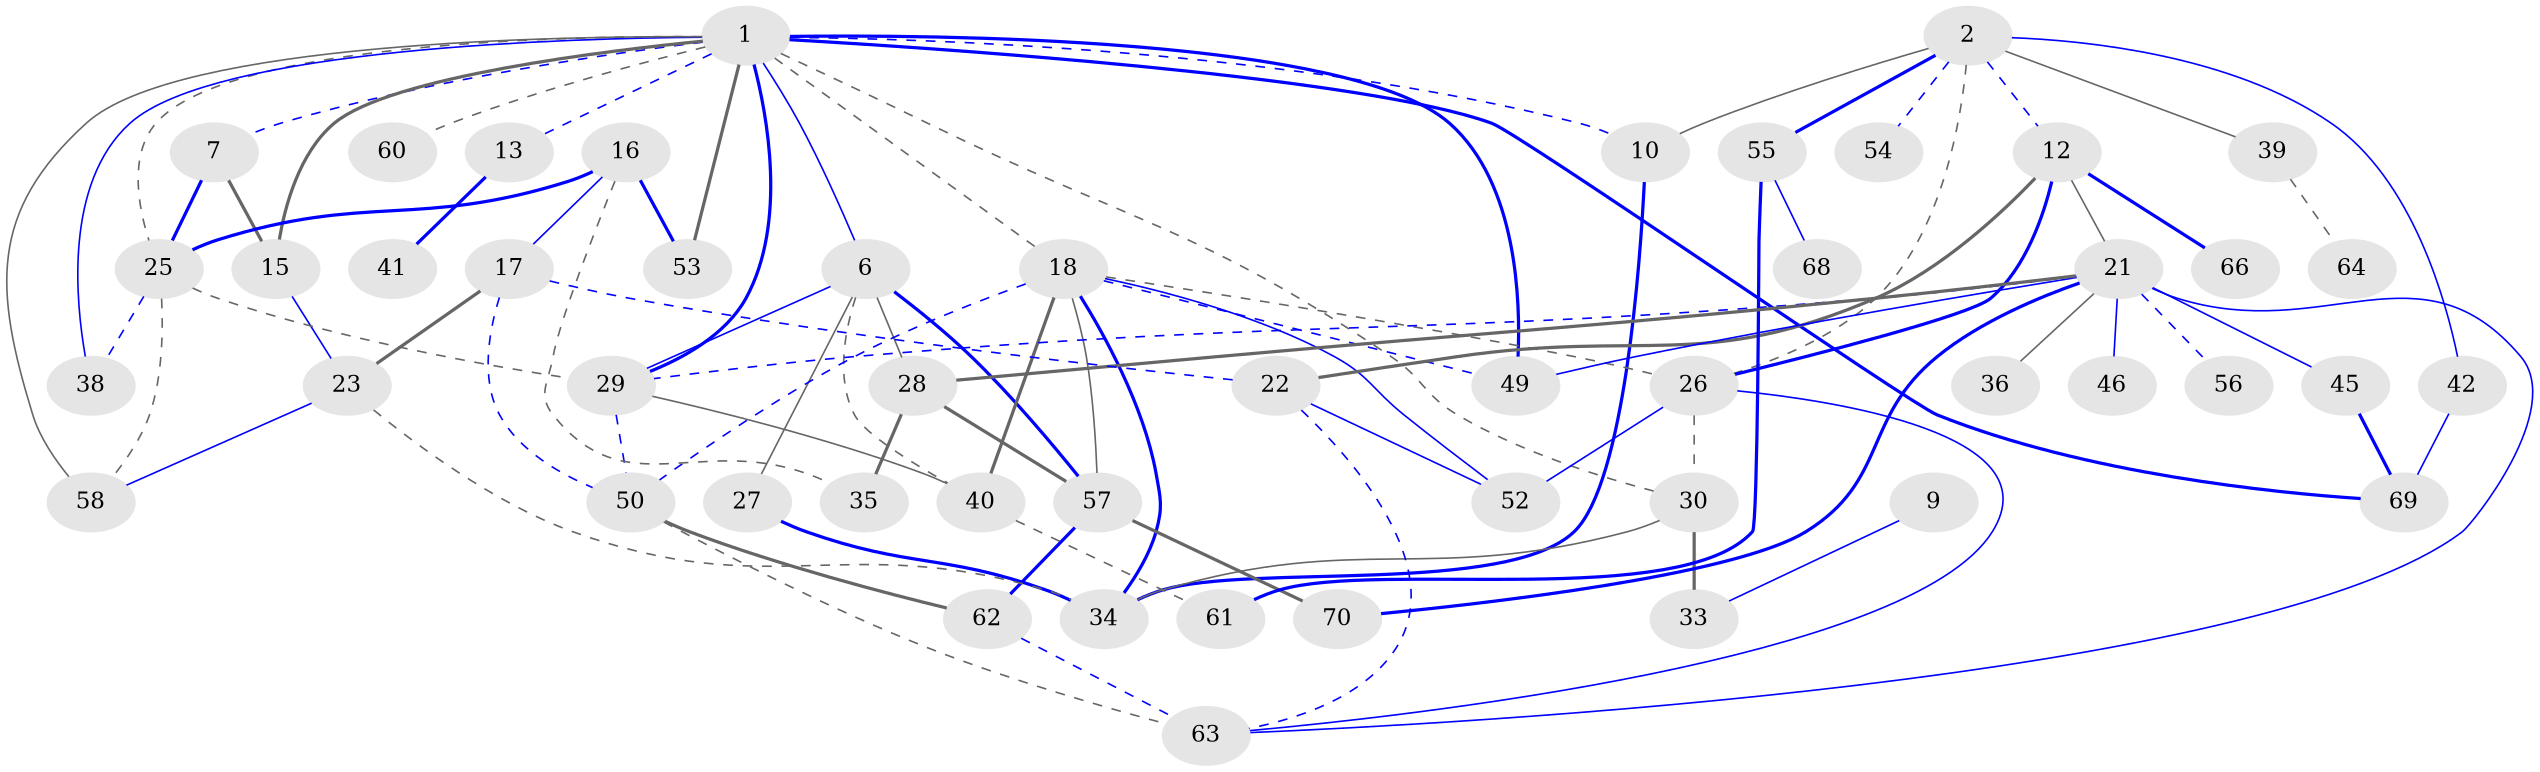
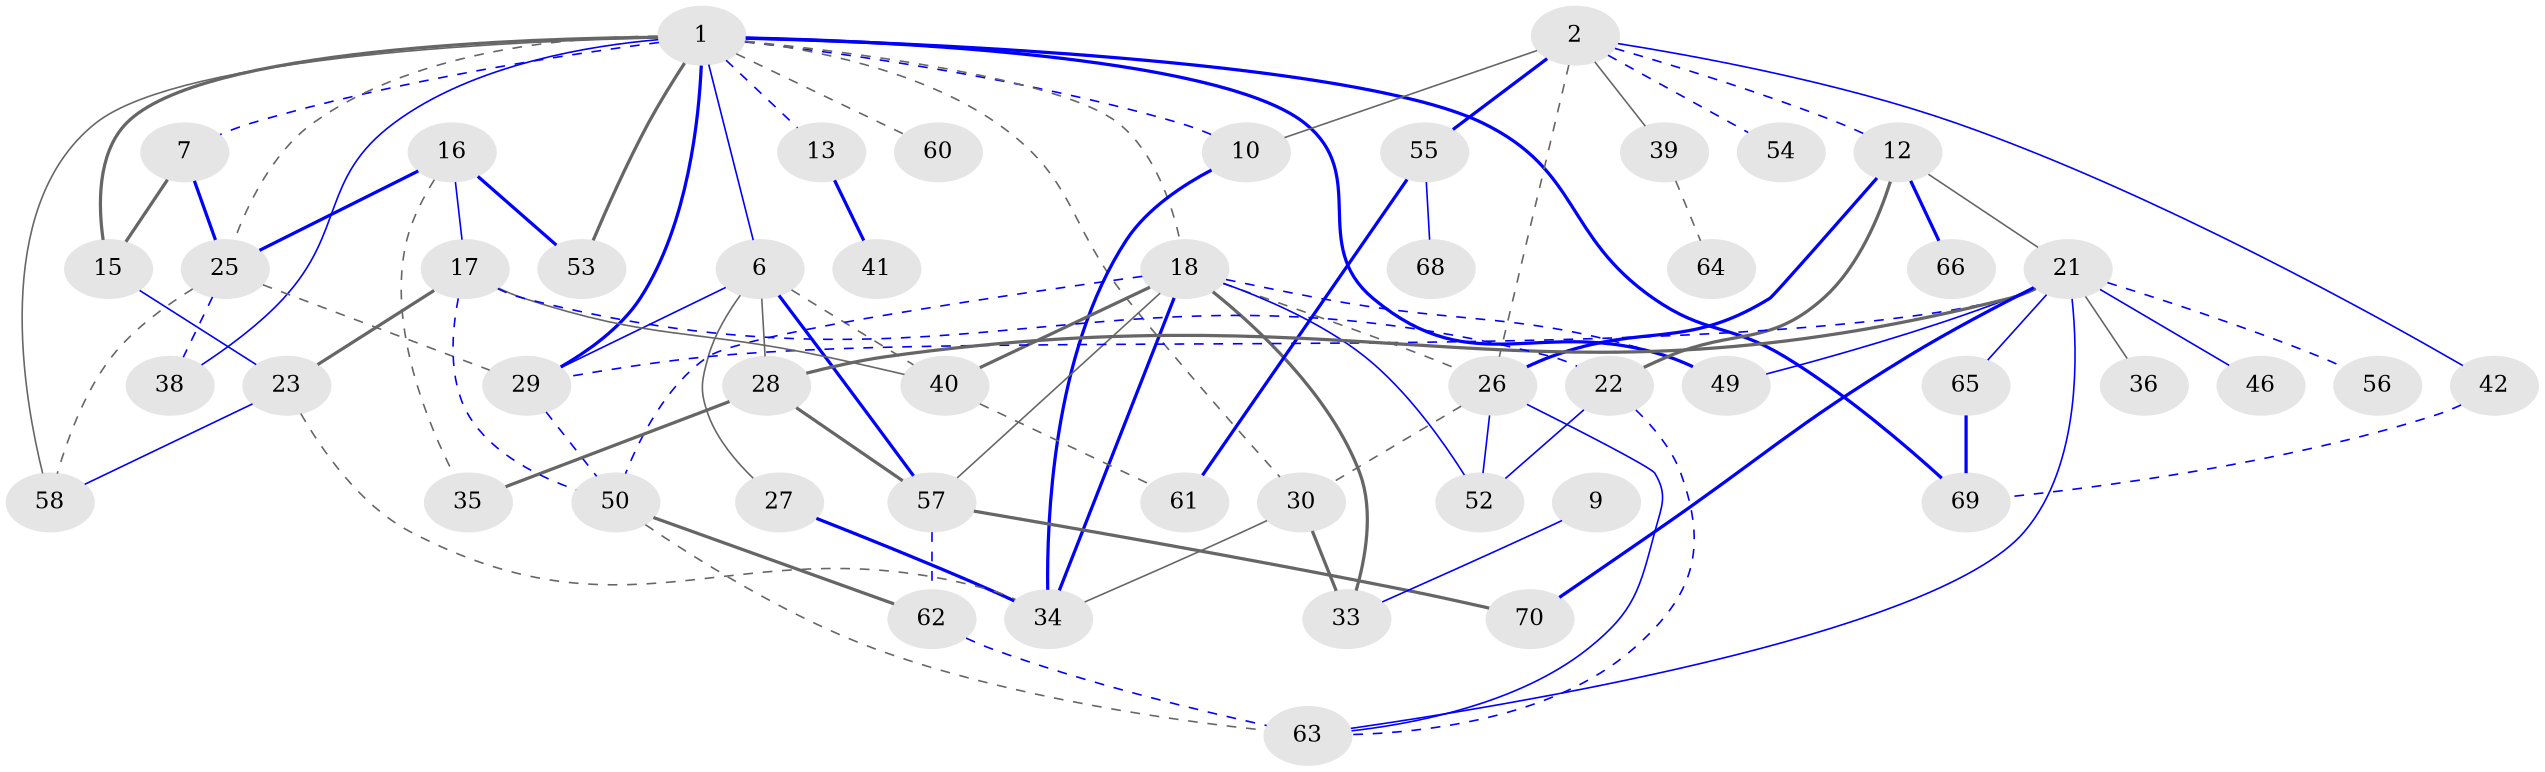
node "45": label "45" -> "65"
edge "18" -- "33": added
edge "29" -- "40": now "17" -- "40"
edge "42" -- "69": style solid -> dashed
edge "57" -- "62": style bold -> dashed
